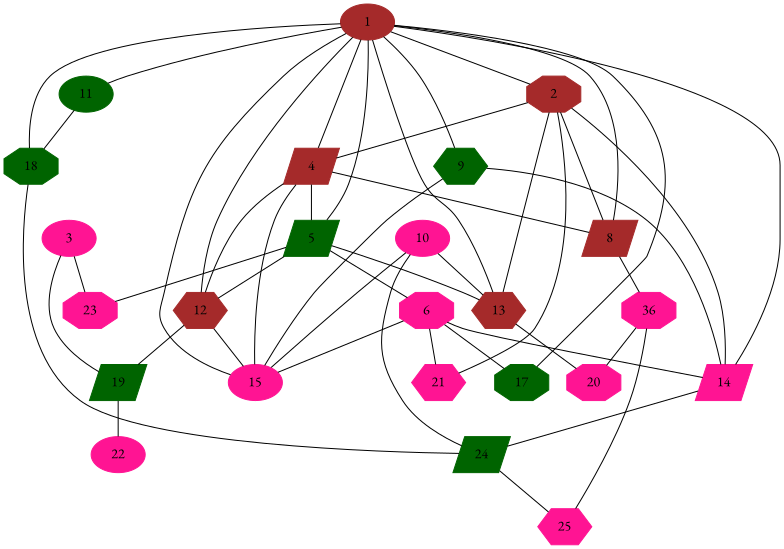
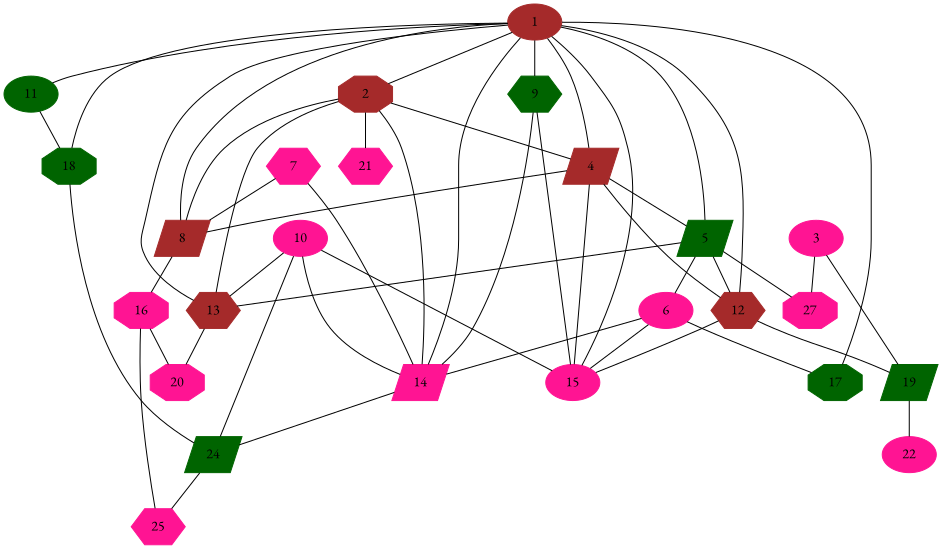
node "7": added
node "23": label "23" -> "27"
node "6": shape octagon -> ellipse
node "36": label "36" -> "16"
edge "10" -- "14": added
edge "6" -- "21": removed
